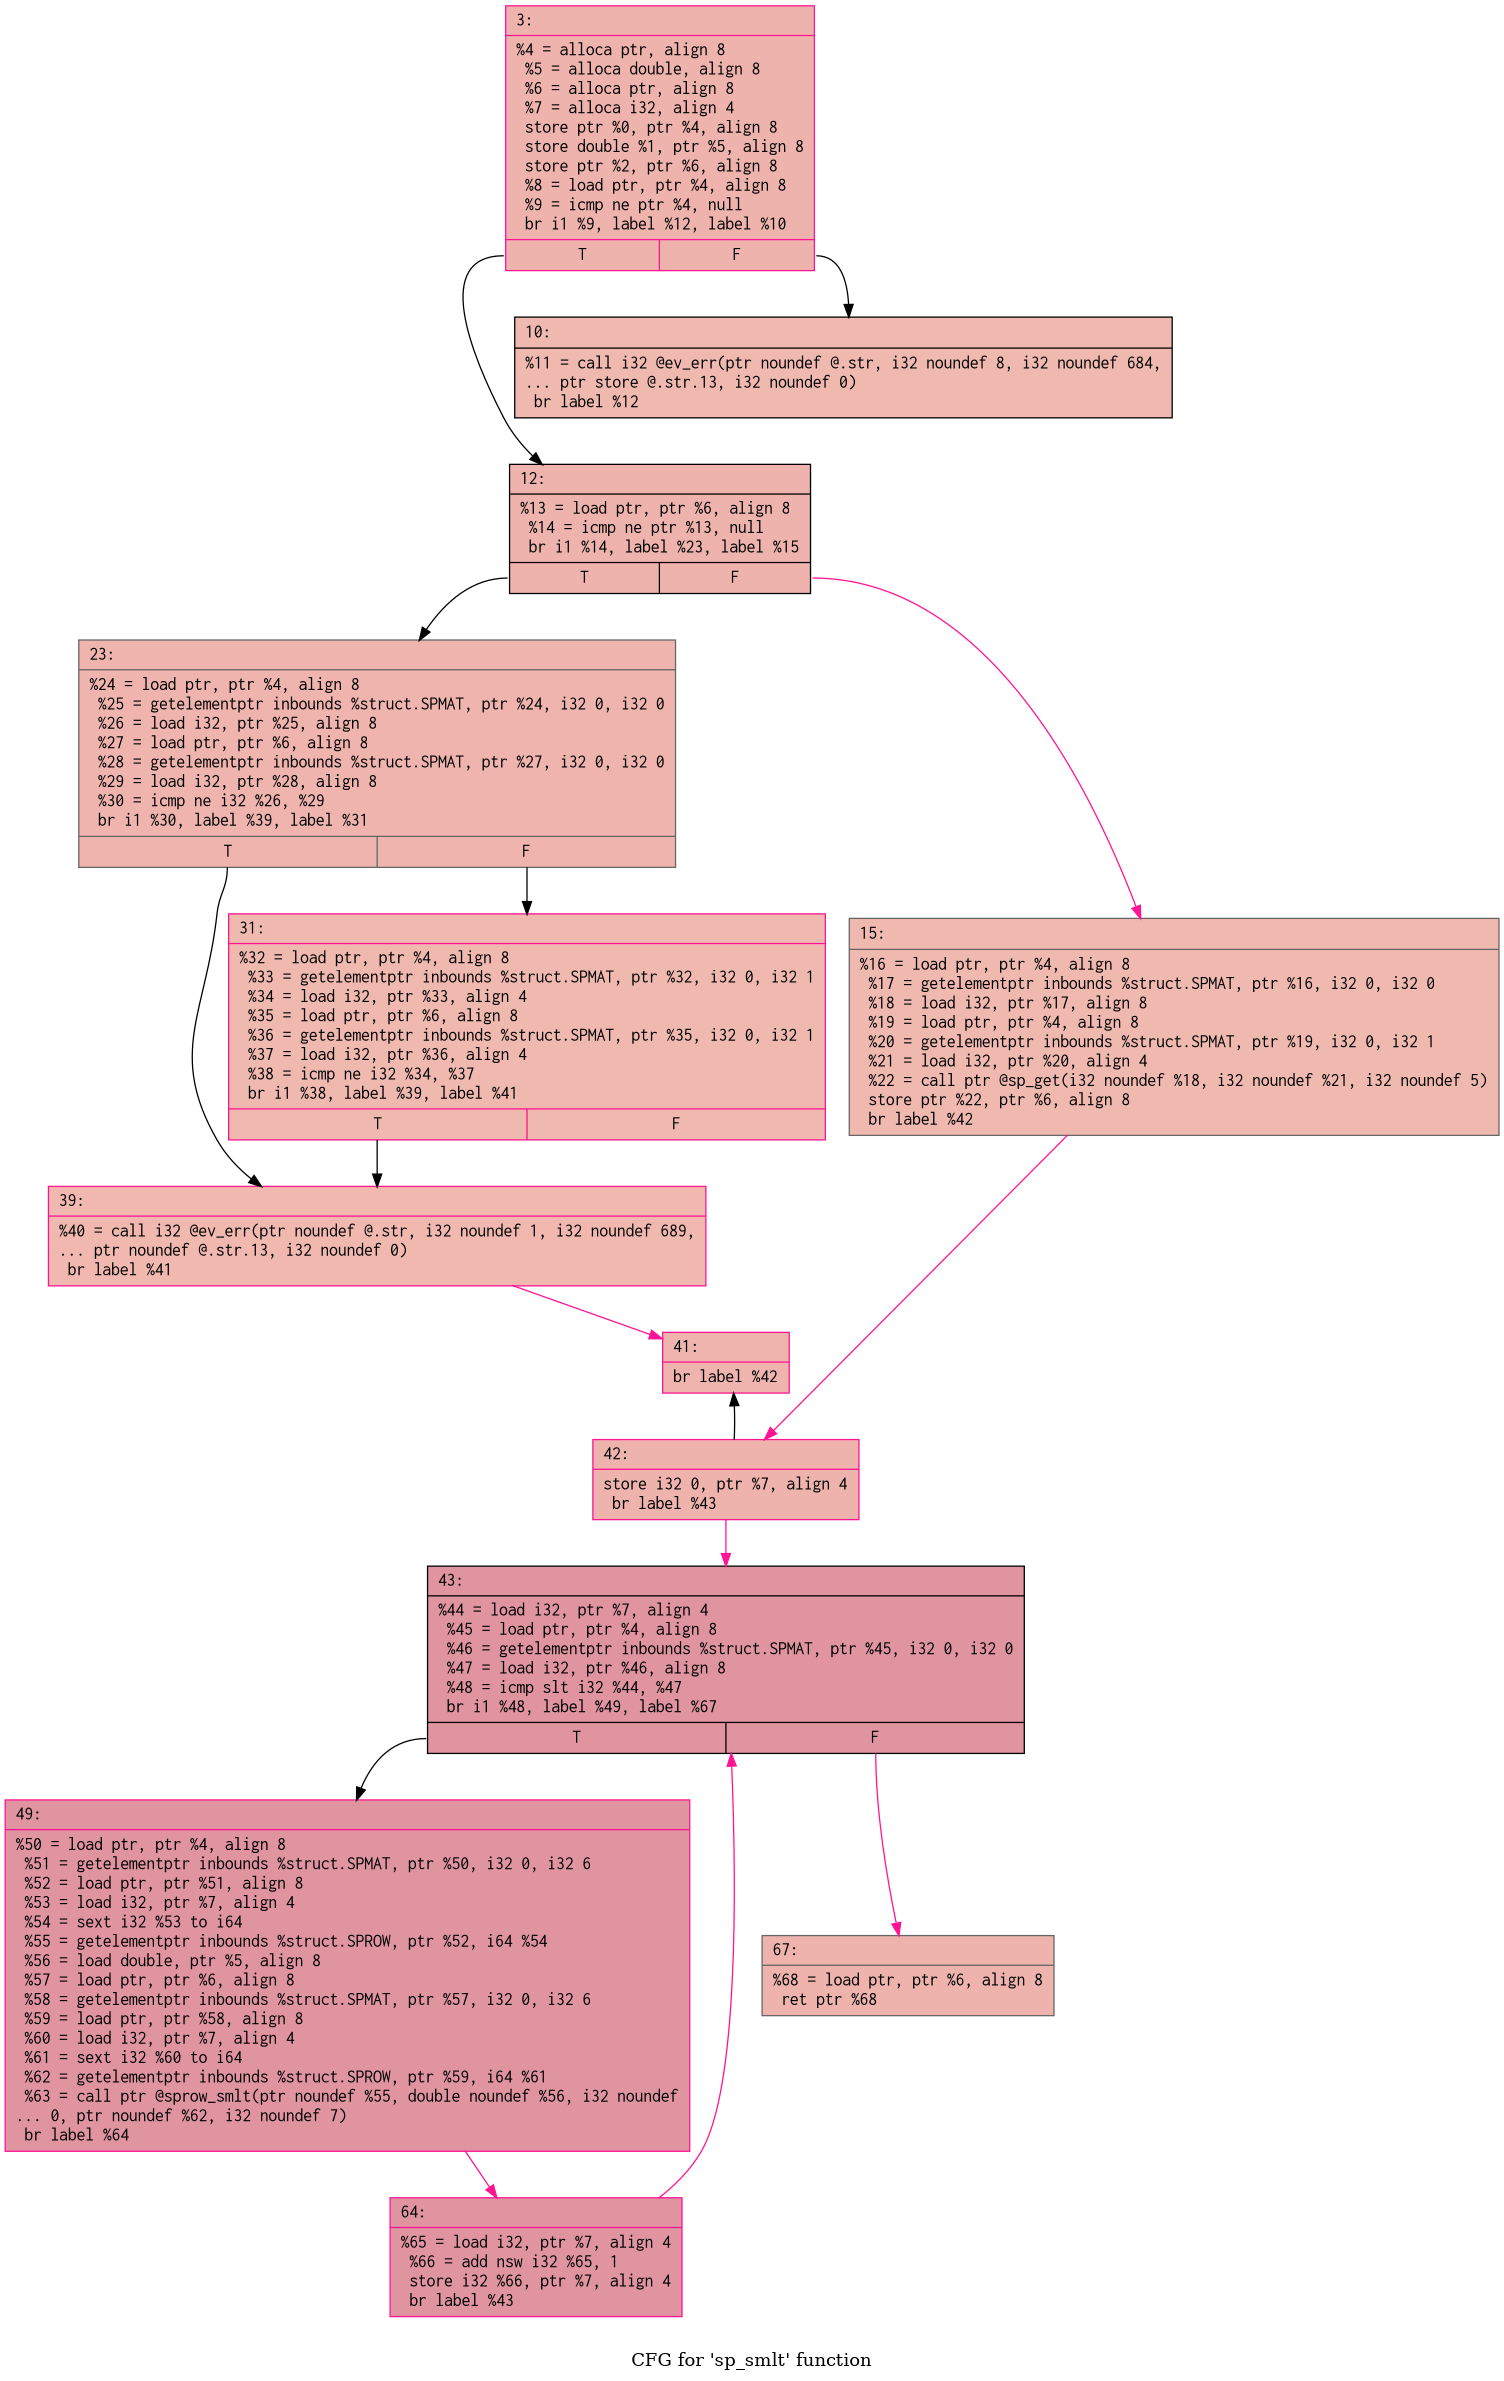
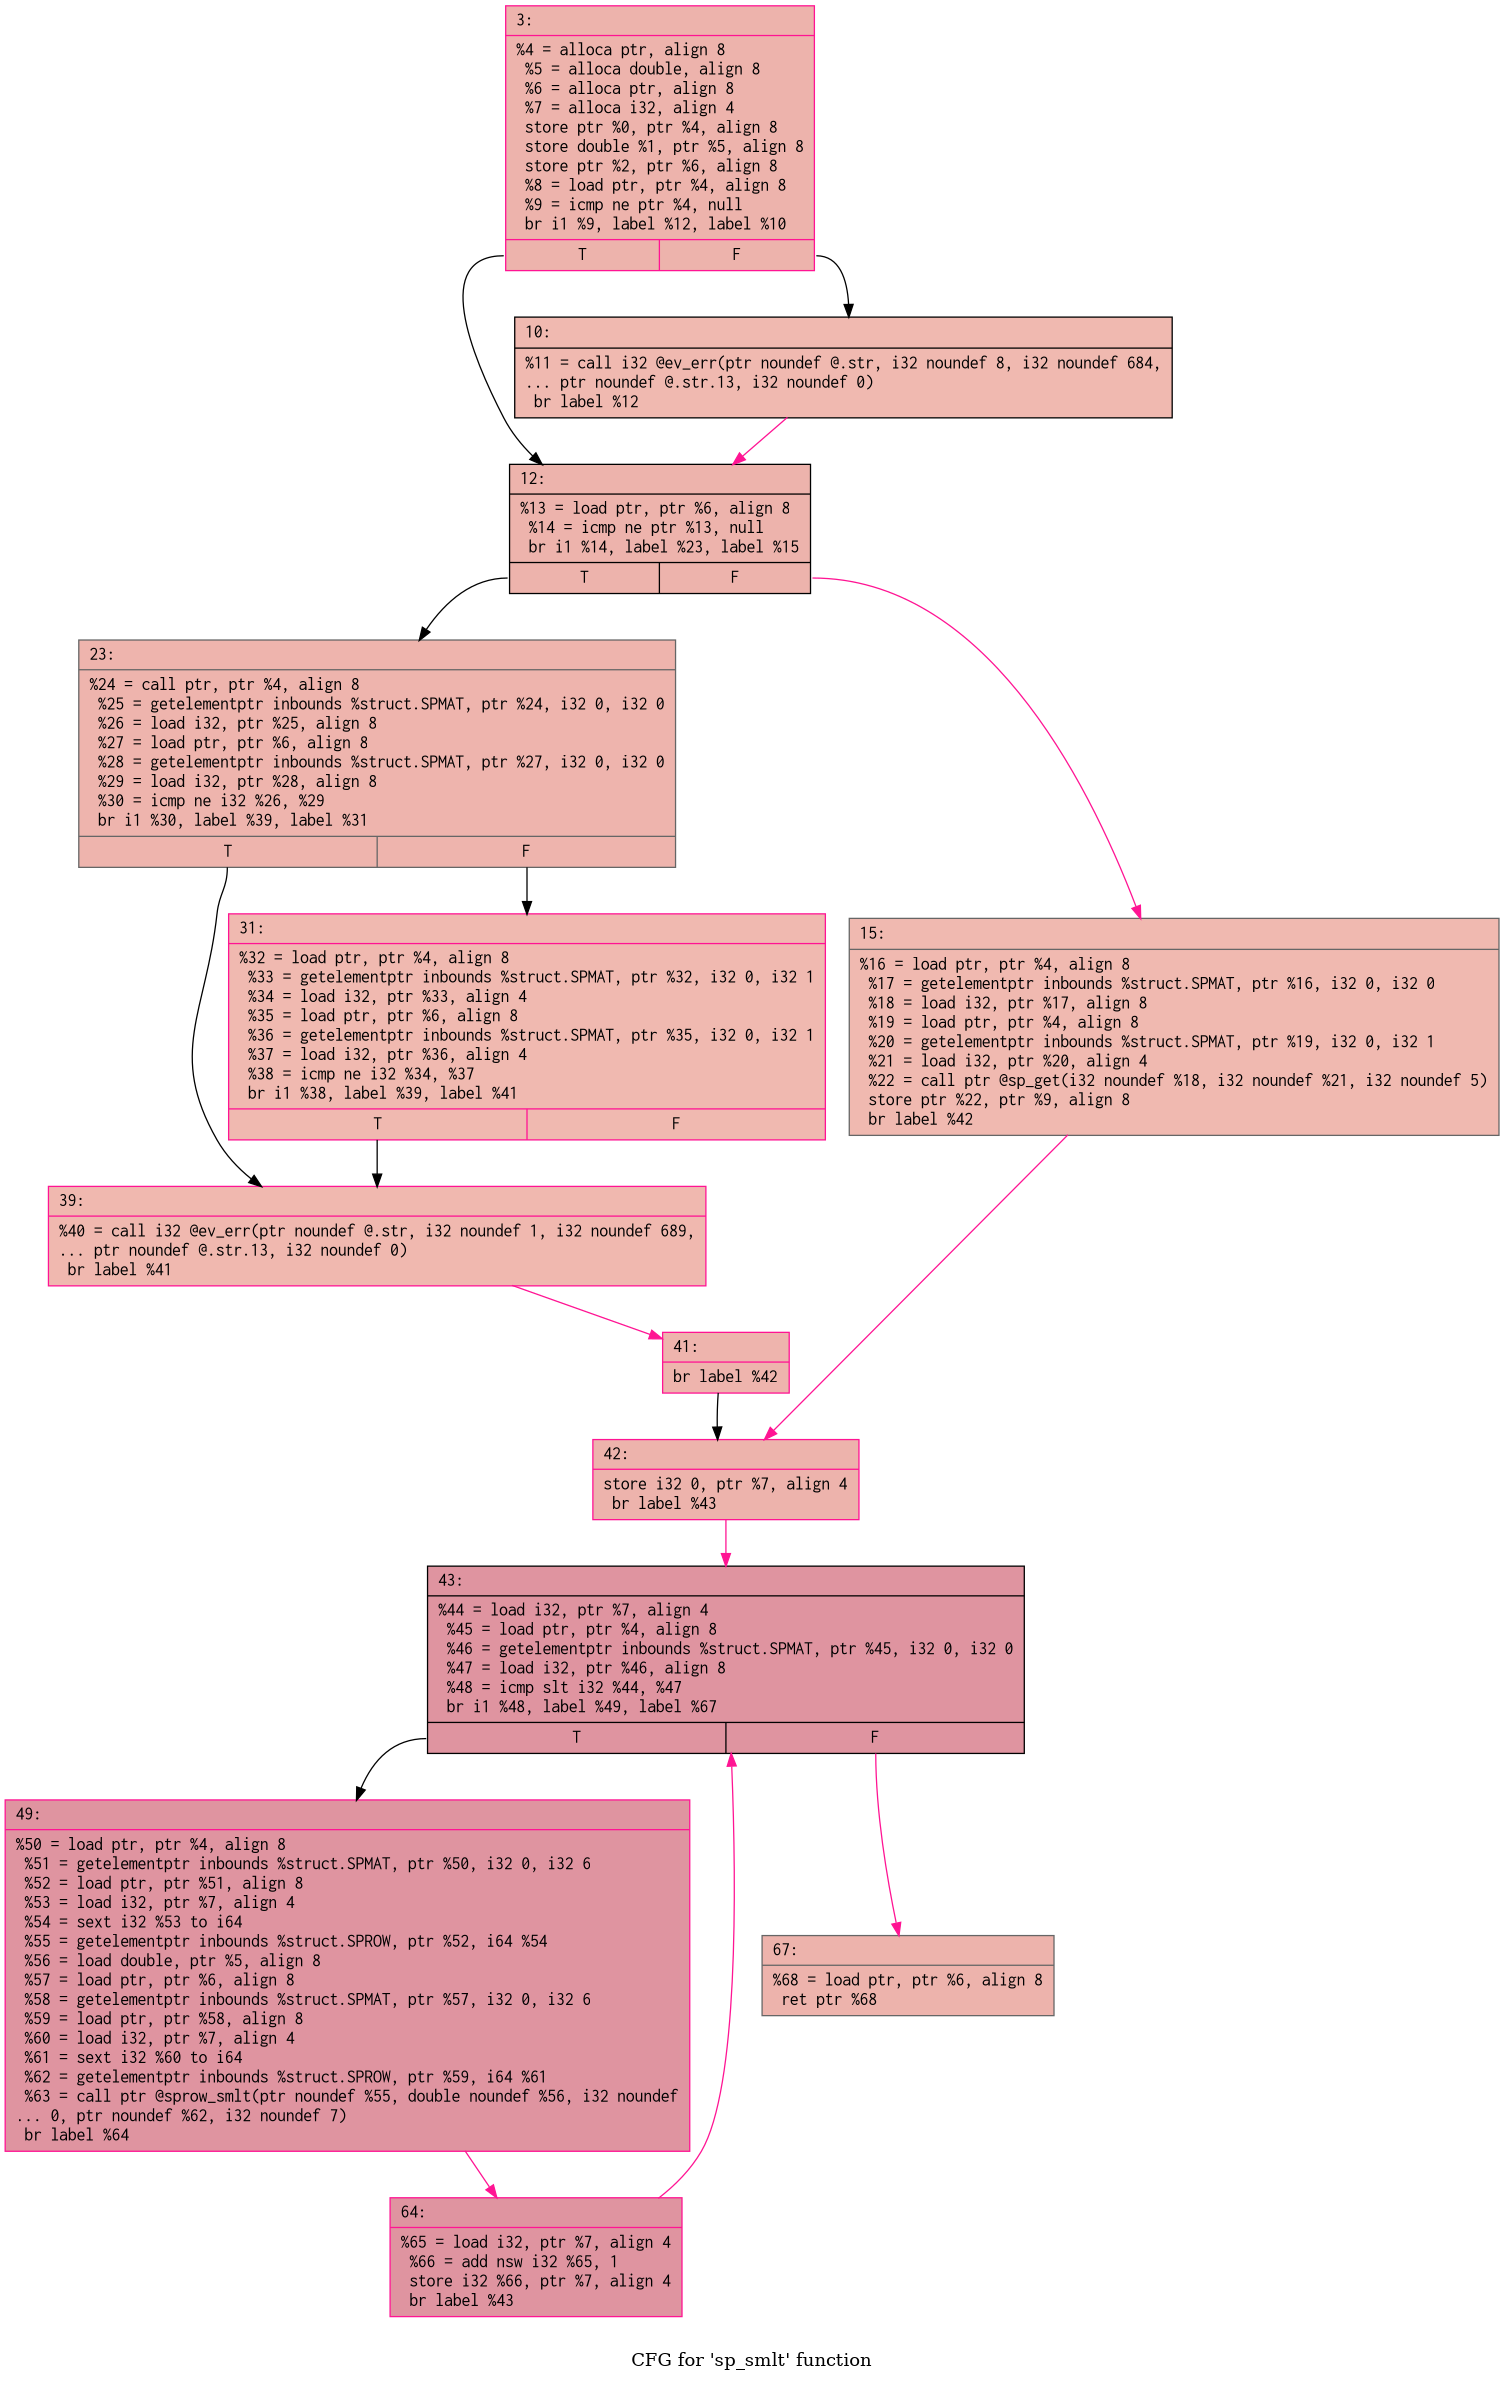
node "10:": text "... ptr store @.str.13, i32 noundef 0)" -> "... ptr noundef @.str.13, i32 noundef 0)"
edge "10:" -> "12:": added
node "23:": text "%24 = load ptr, ptr %4, align 8" -> "%24 = call ptr, ptr %4, align 8"
node "15:": text "store ptr %22, ptr %6, align 8" -> "store ptr %22, ptr %9, align 8"
edge "42:" -> "41:": reversed
